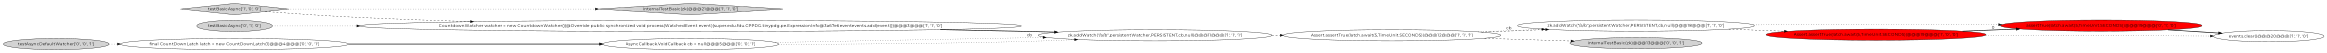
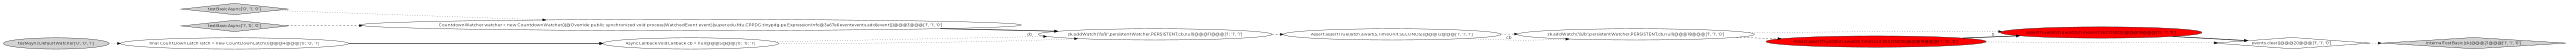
edge "testBasicAsync['1', '0', '0']" -> "internalTestBasic(zk)@@@21@@@['1', '1', '0']": now "events.clear()@@@20@@@['1', '1', '0']" -> "internalTestBasic(zk)@@@21@@@['1', '1', '0']"
node "testBasicAsync['0', '1', '0']": shape ellipse -> diamond
node "events.clear()@@@20@@@['1', '1', '0']": shape ellipse -> diamond
node "internalTestBasic(zk)@@@13@@@['0', '0', '1']": removed
